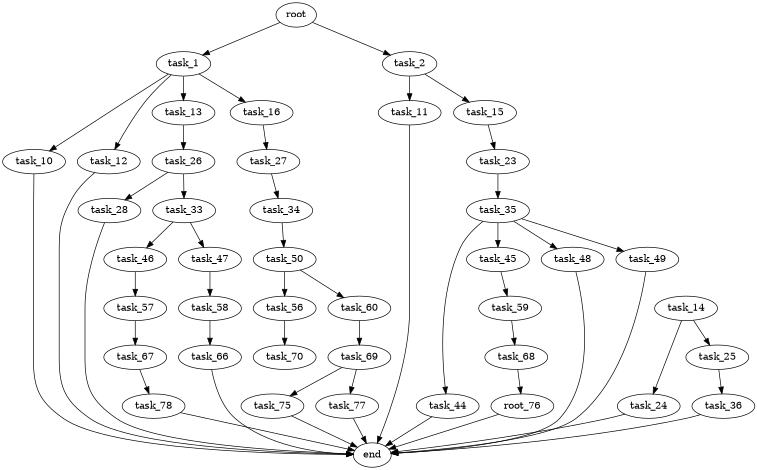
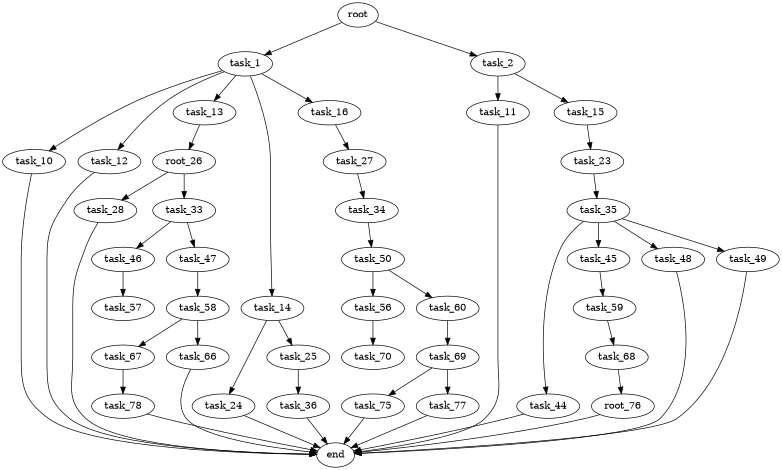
node "task_26": label "task_26" -> "root_26"
edge "task_1" -> "task_14": added
edge "task_57" -> "task_67": now "task_58" -> "task_67"
